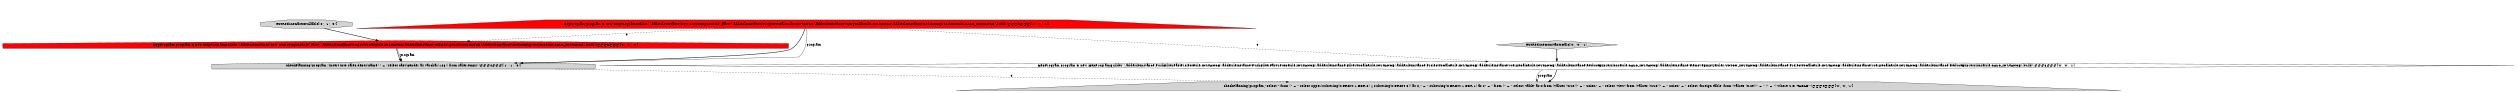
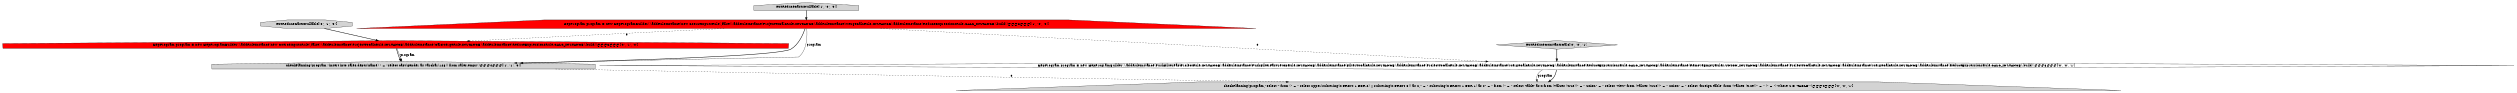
node "testReduceCastsNullable['1', '0', '0']": added
